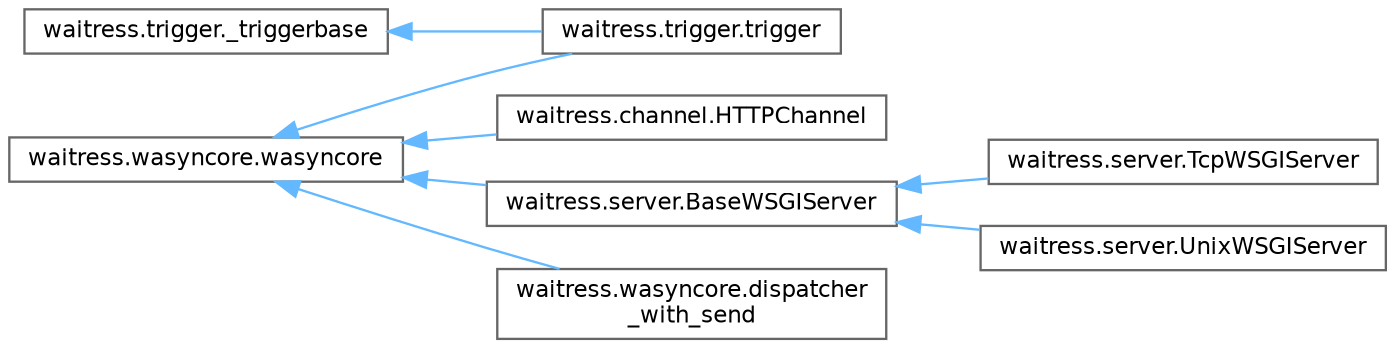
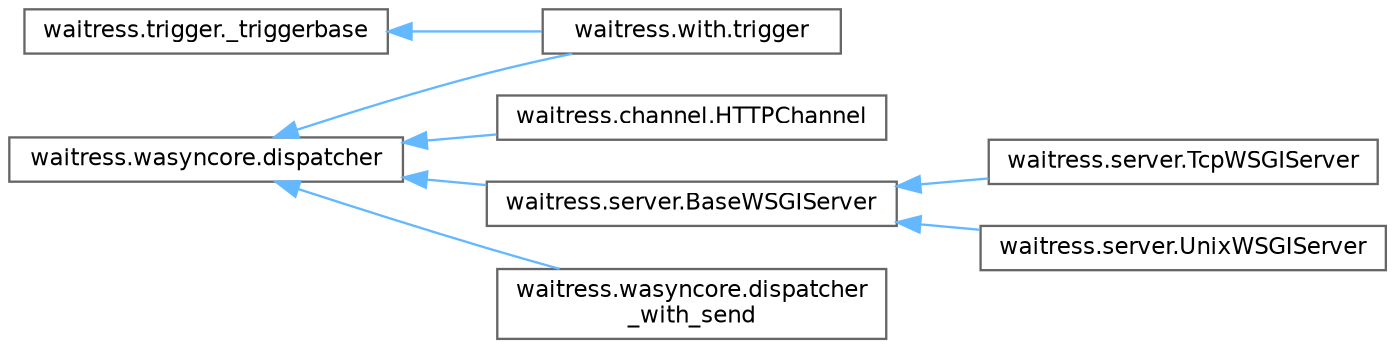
node "waitress.trigger.trigger": label "waitress.trigger.trigger" -> "waitress.with.trigger"
node "waitress.wasyncore.wasyncore": label "waitress.wasyncore.wasyncore" -> "waitress.wasyncore.dispatcher"
